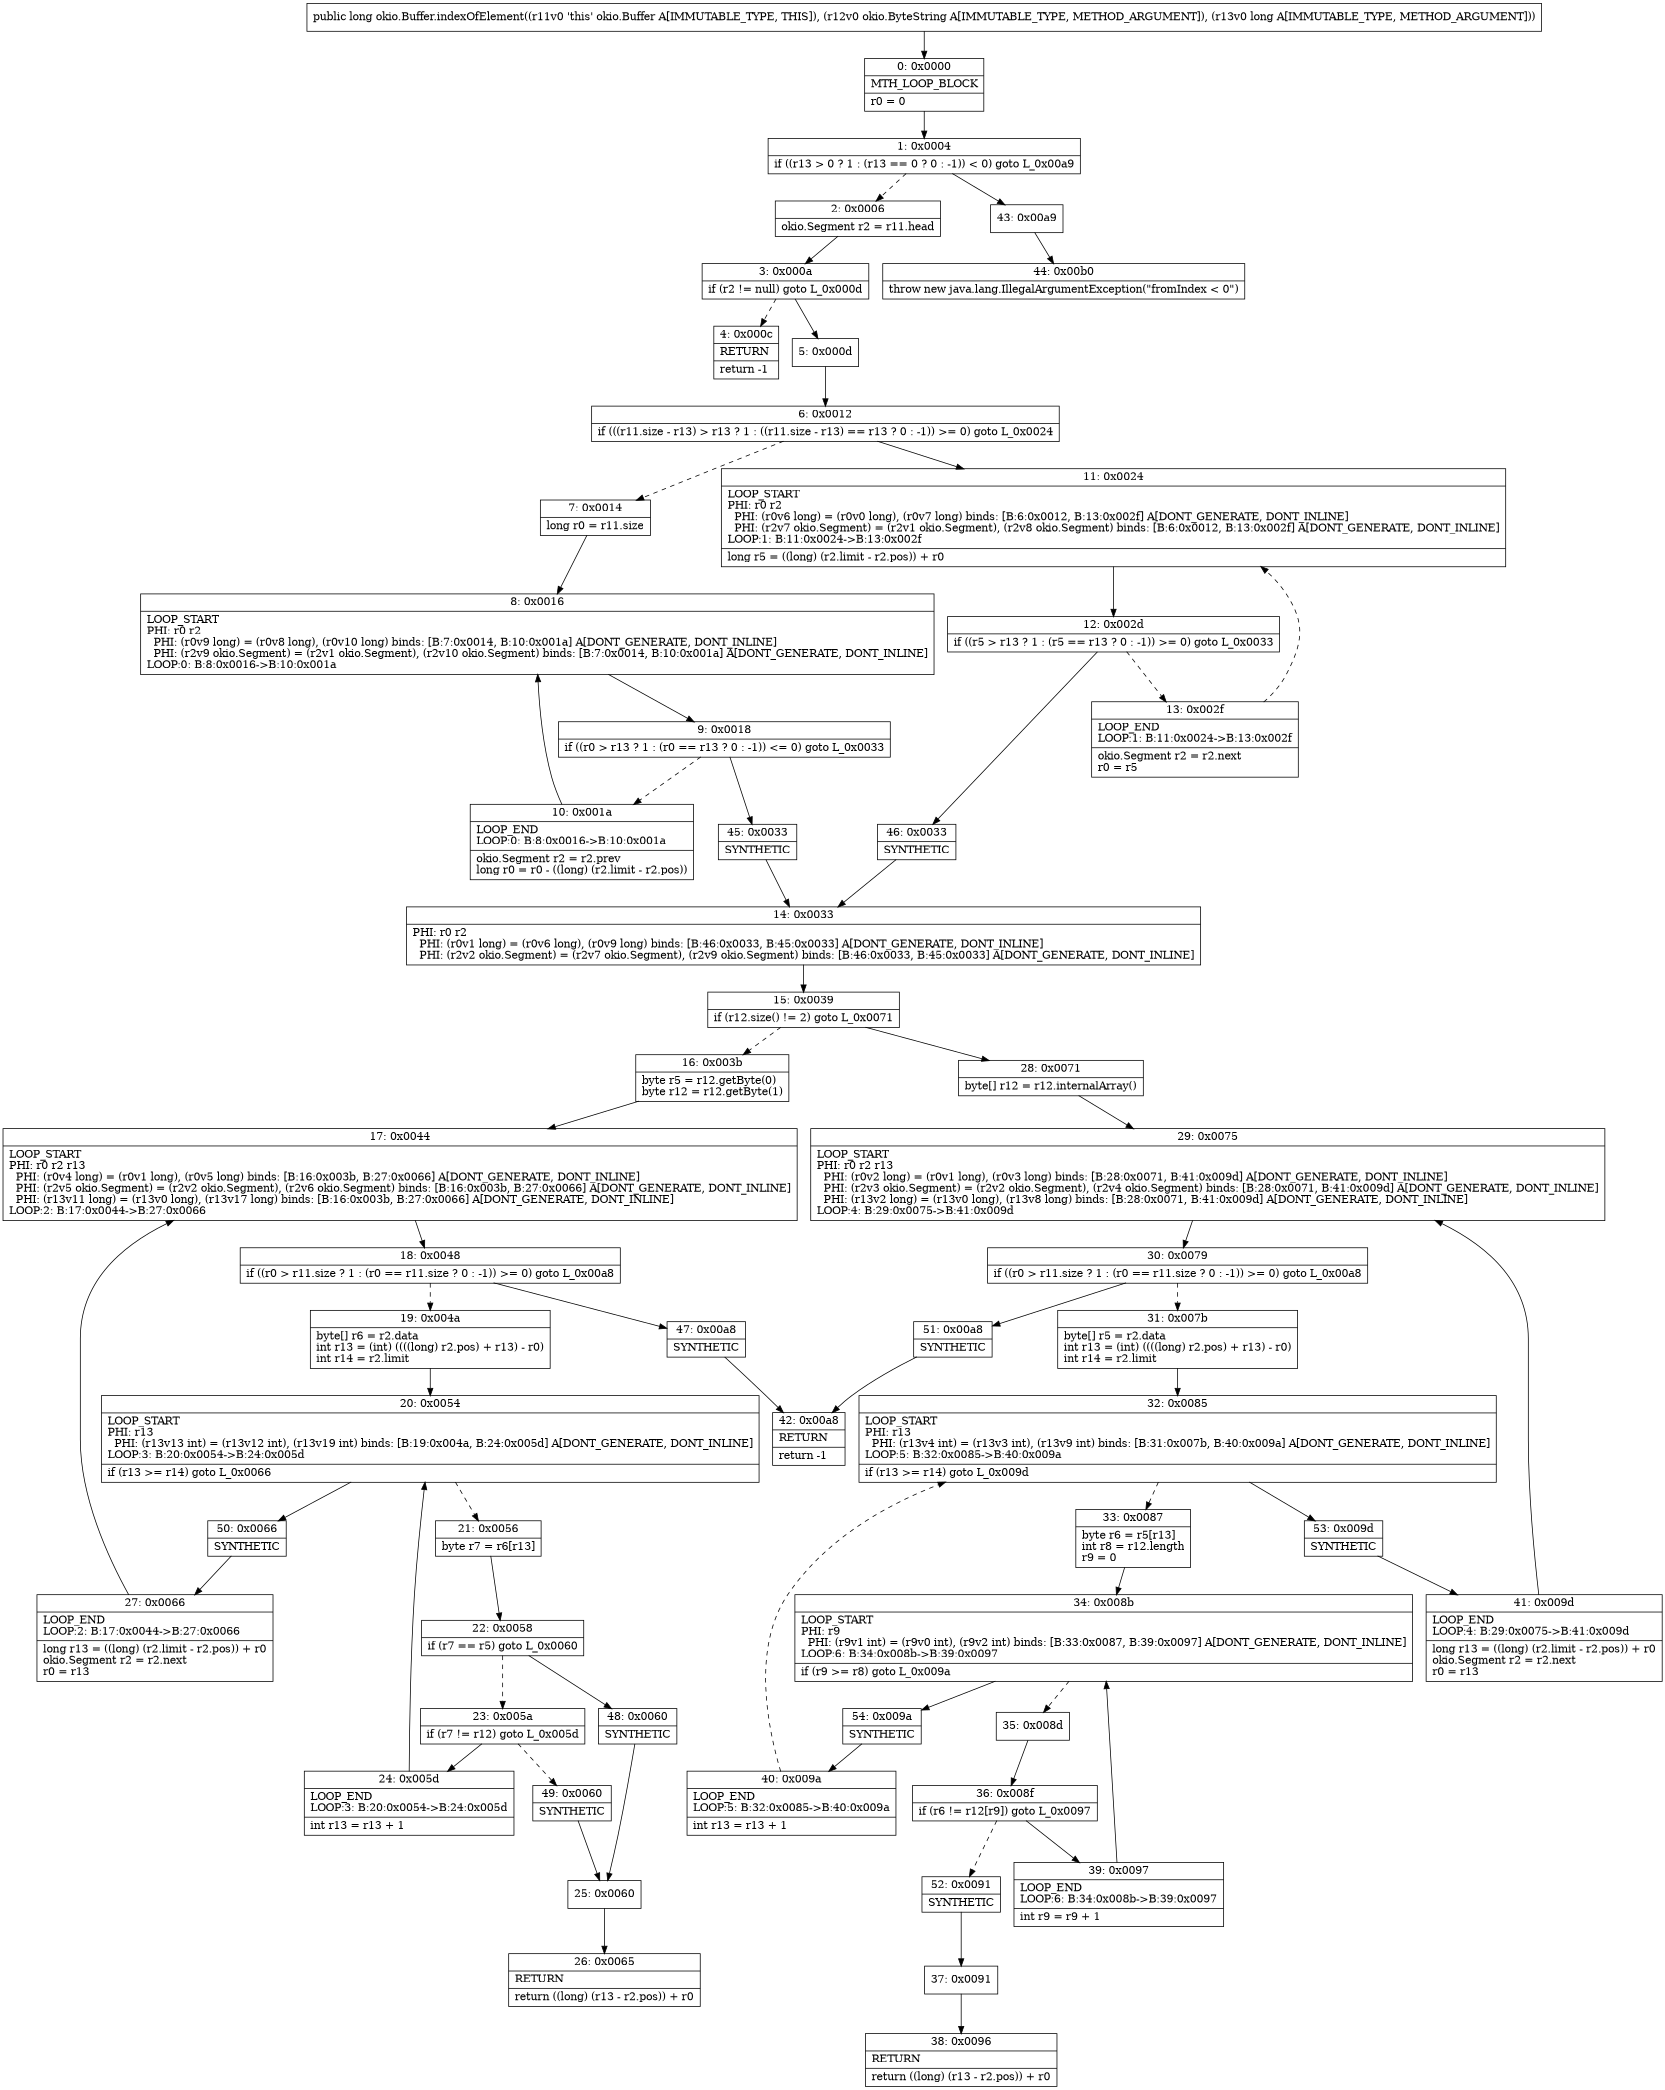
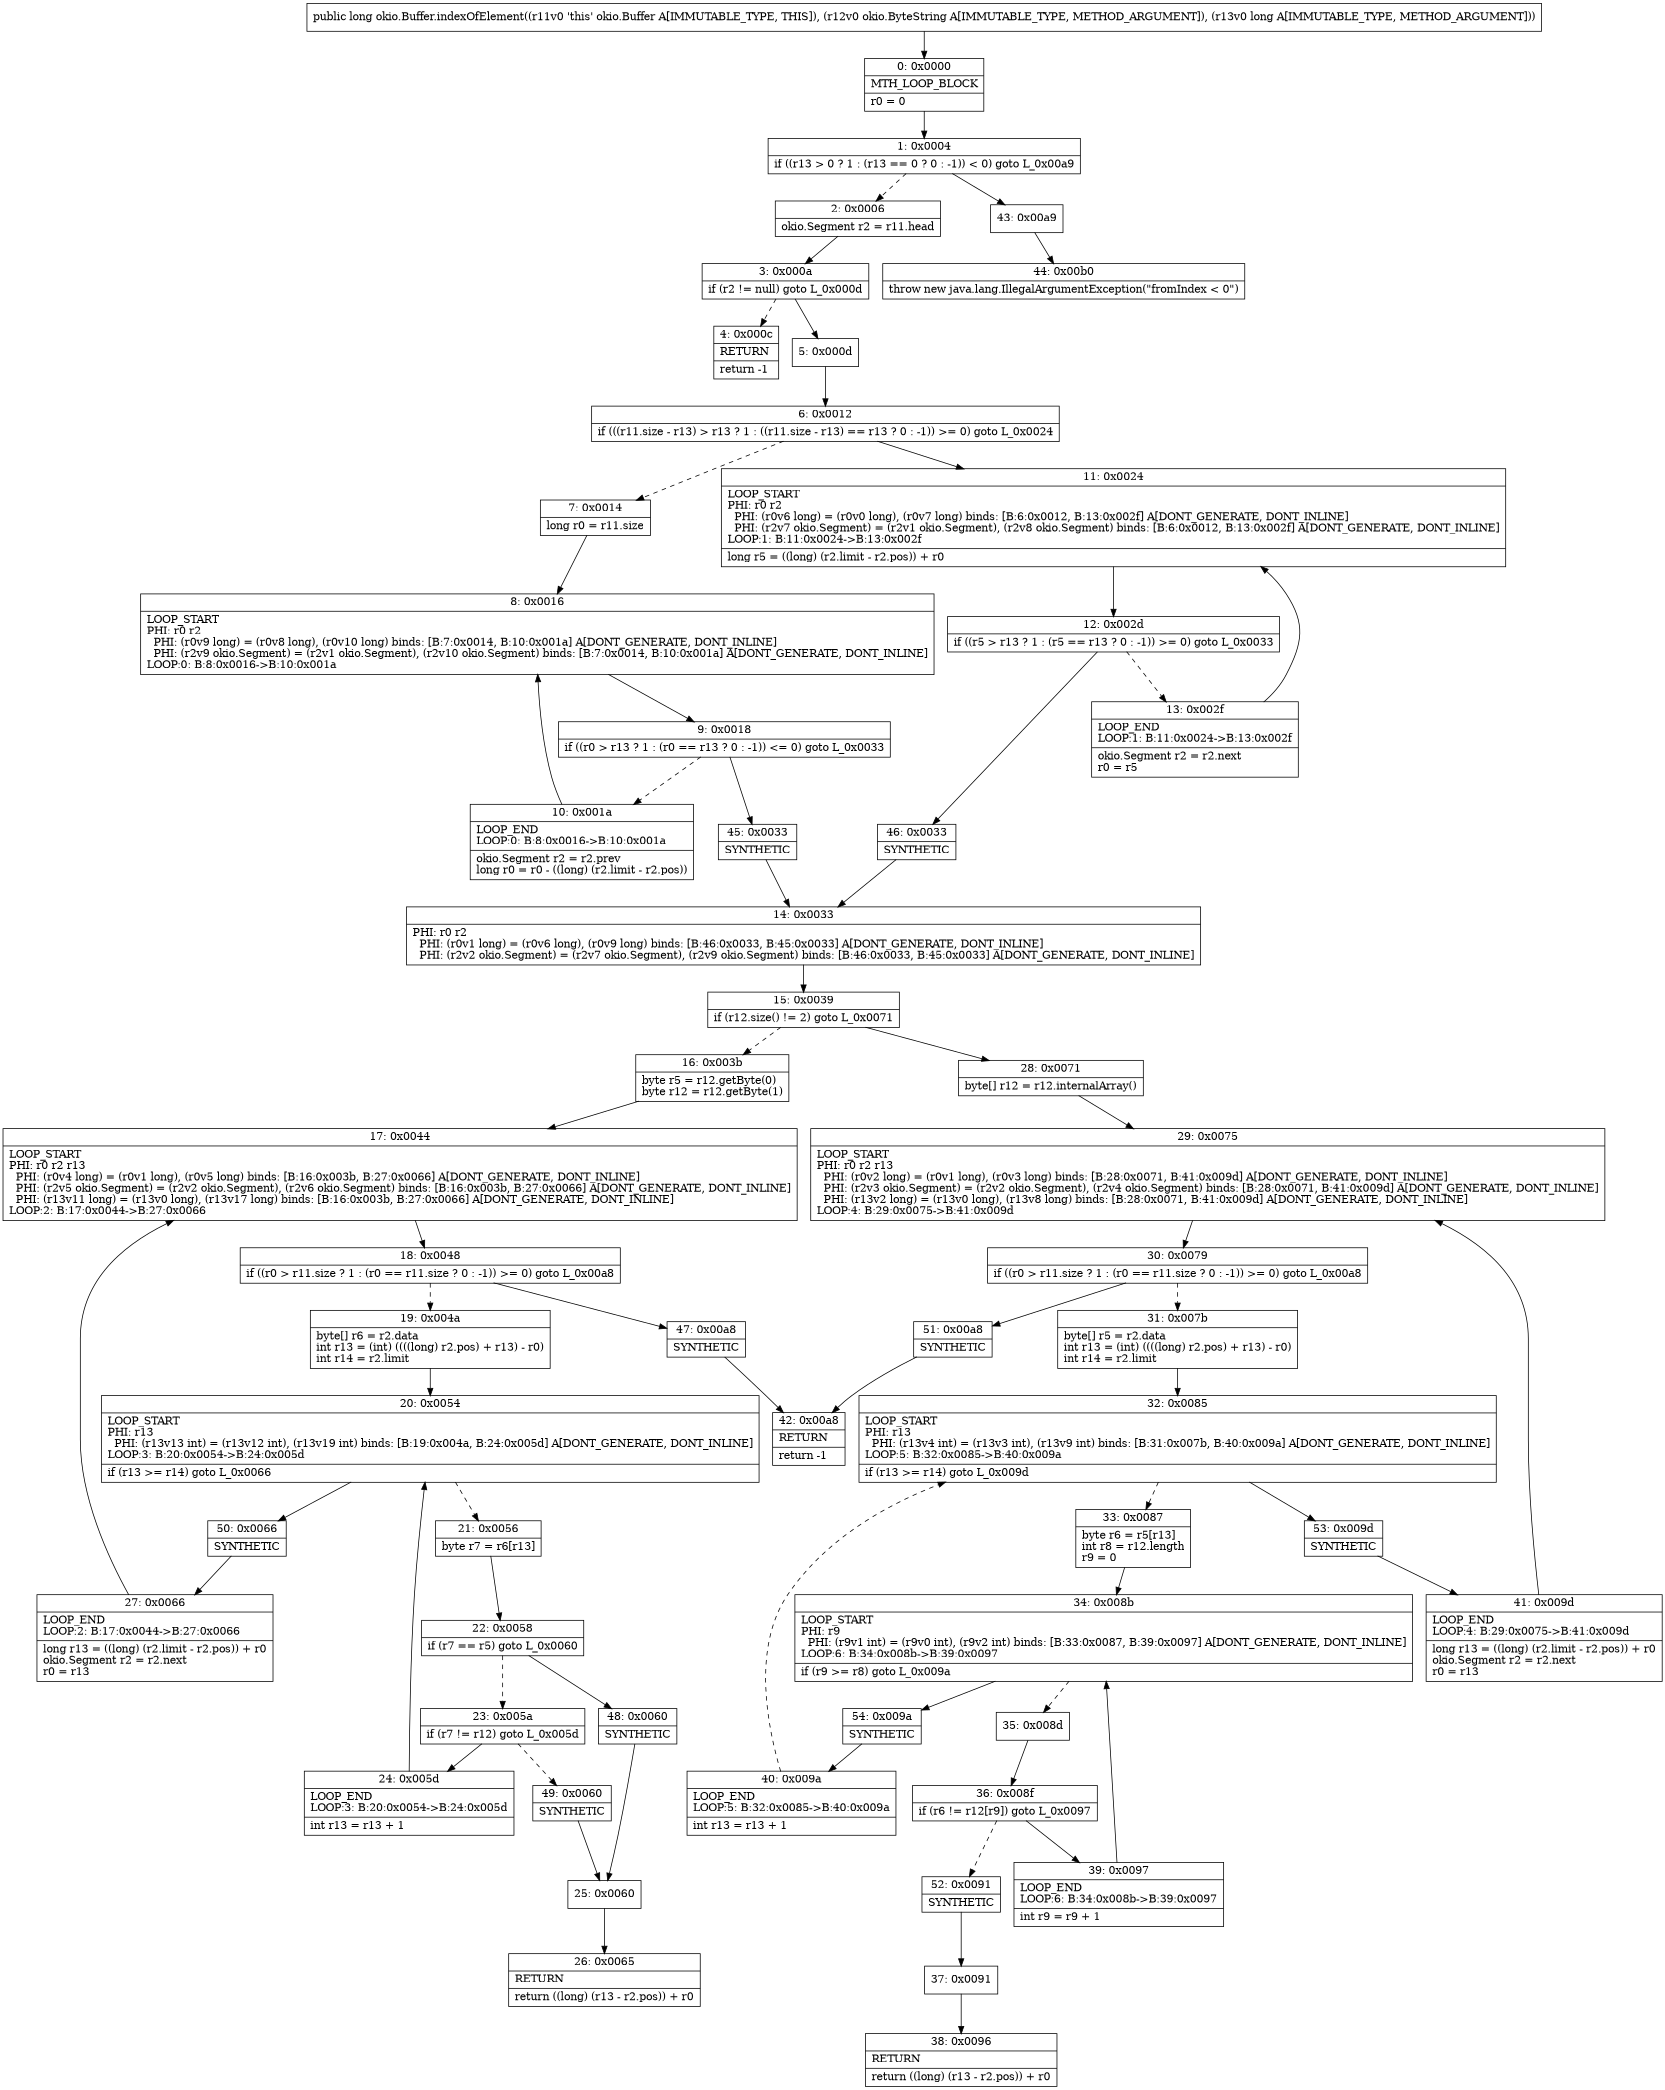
edge "13: 0x002f" -> "11: 0x0024": style dashed -> solid
